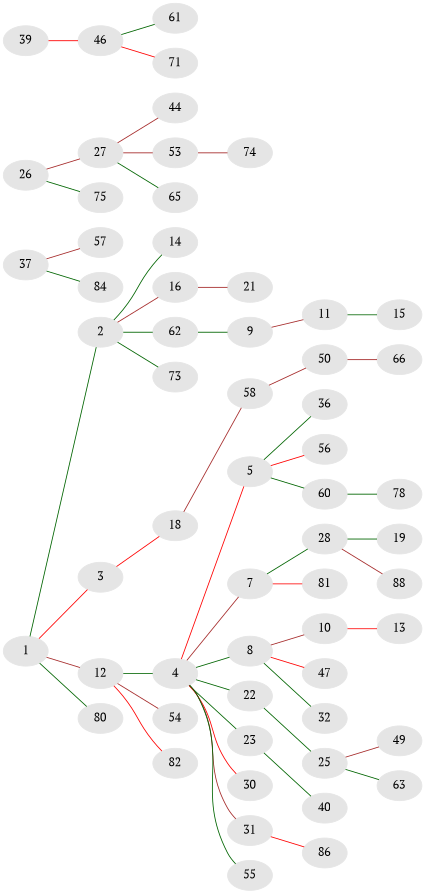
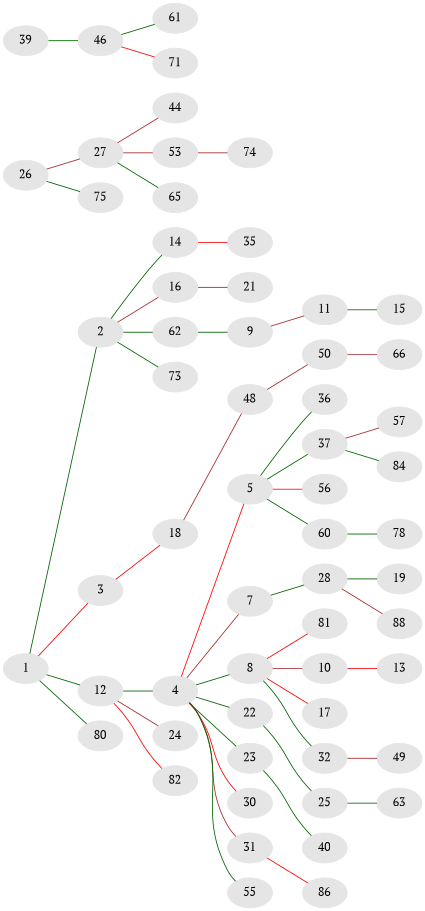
edge "39" -- "46": color red -> darkgreen
node "35": added
node "58": label "58" -> "48"
edge "37" -- "5": added
edge "7" -- "81": now "8" -- "81"
edge "1" -- "12": color brown -> darkgreen
node "47": label "47" -> "17"
node "54": label "54" -> "24"
edge "49" -- "25": now "49" -- "32"
